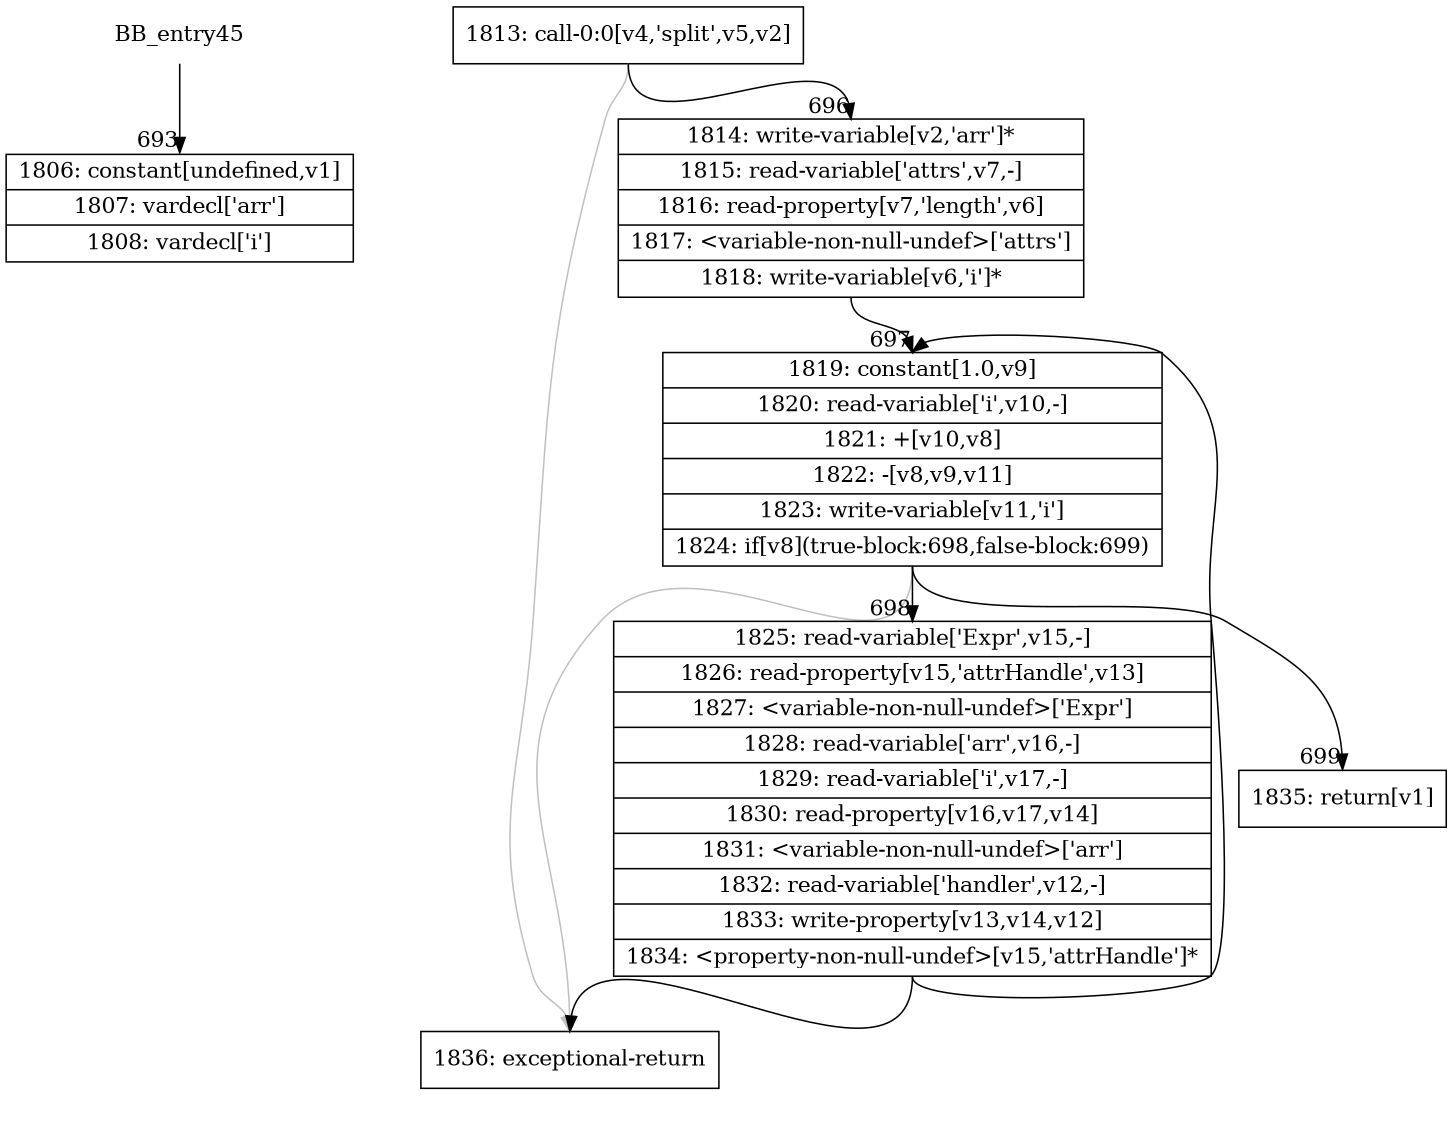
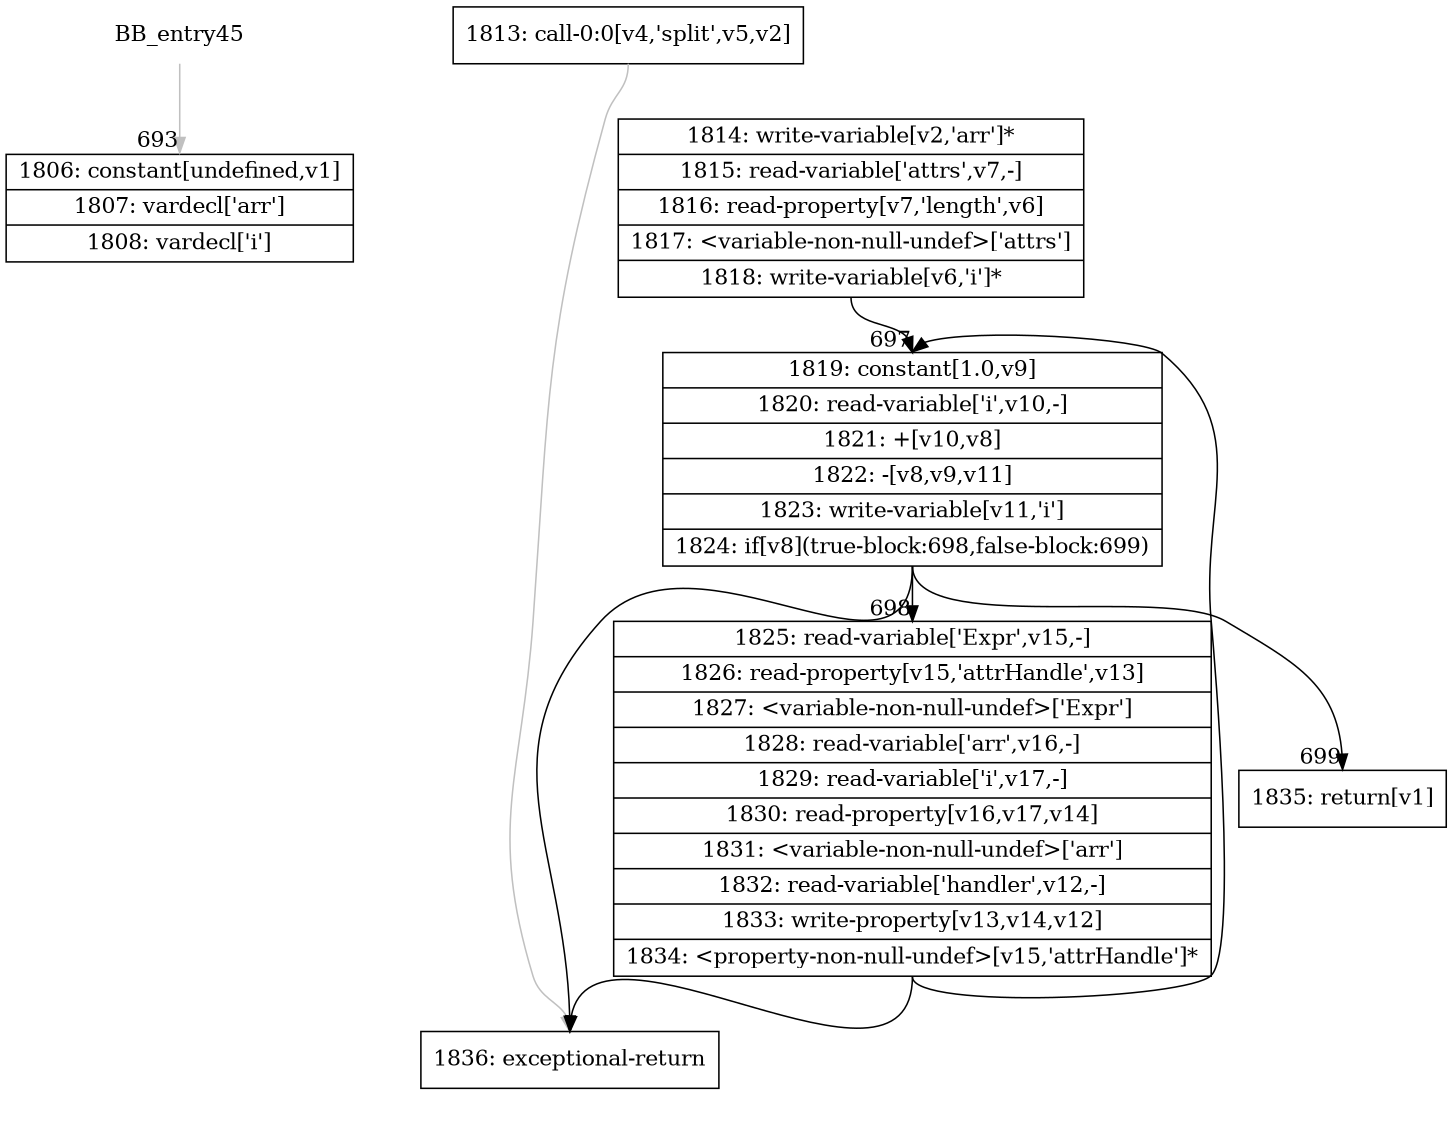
edge "1813: call-0:0[v4,'split',v5,v2]" -> "1814: write-variable[v2,'arr']*": removed
edge "BB_entry45" -> "1806: constant[undefined,v1]": color black -> gray
edge "1819: constant[1.0,v9]" -> "1836: exceptional-return": color gray -> black
